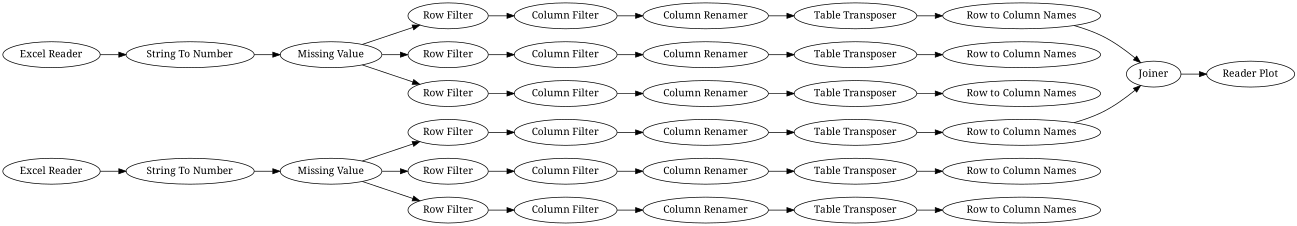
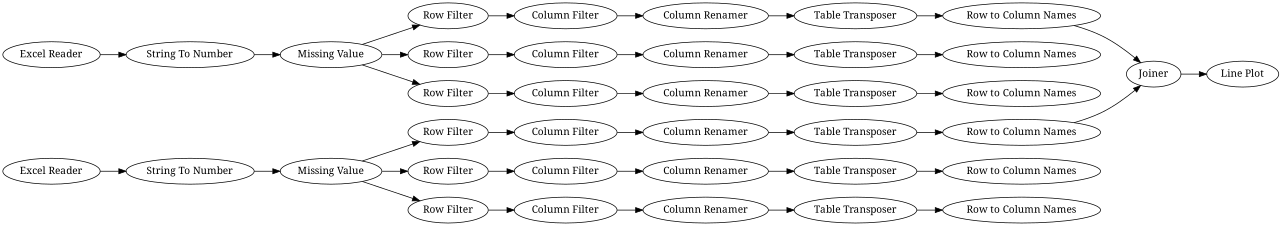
node "Reader Plot": label "Reader Plot" -> "Line Plot"
